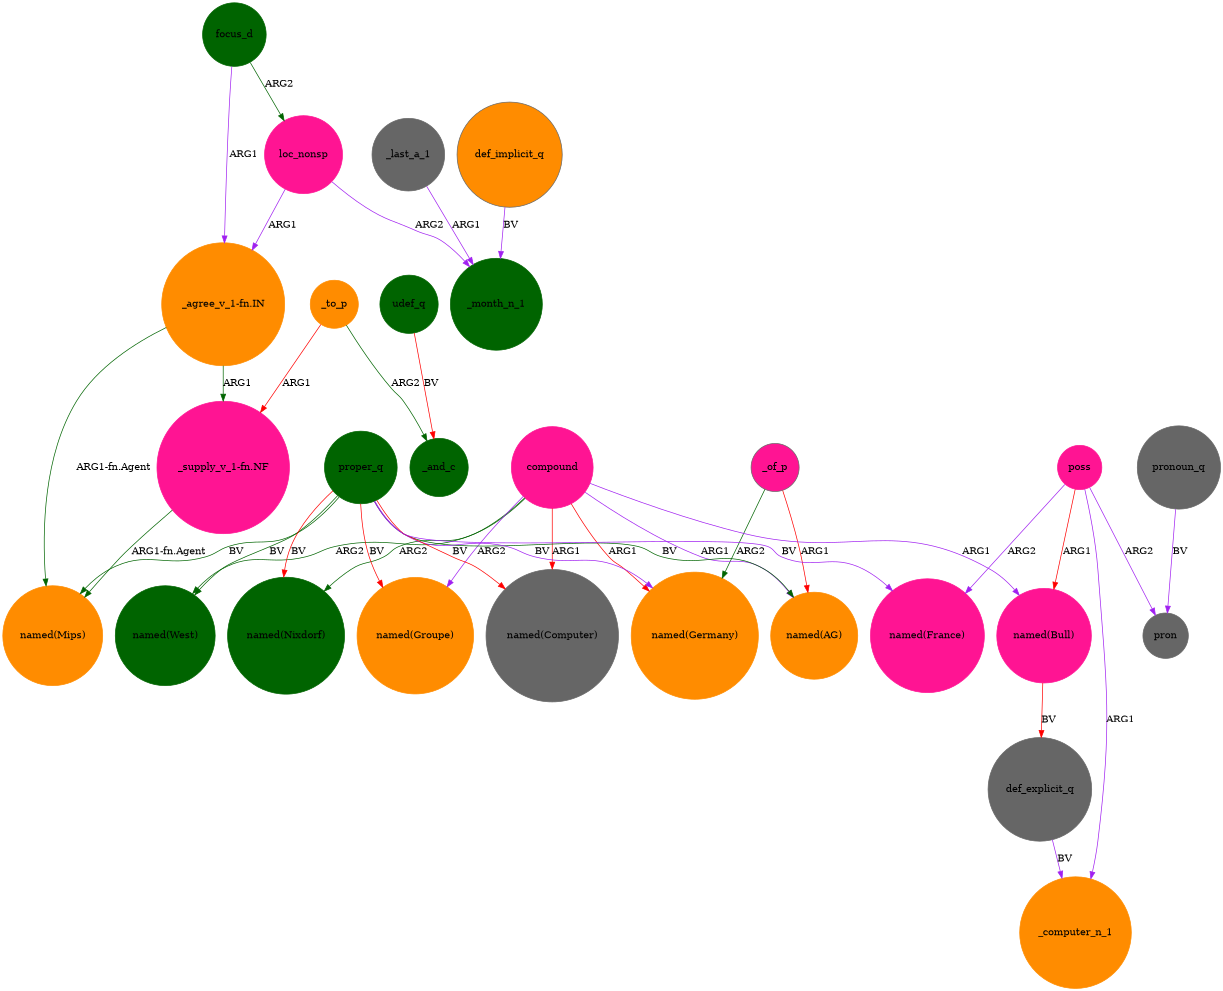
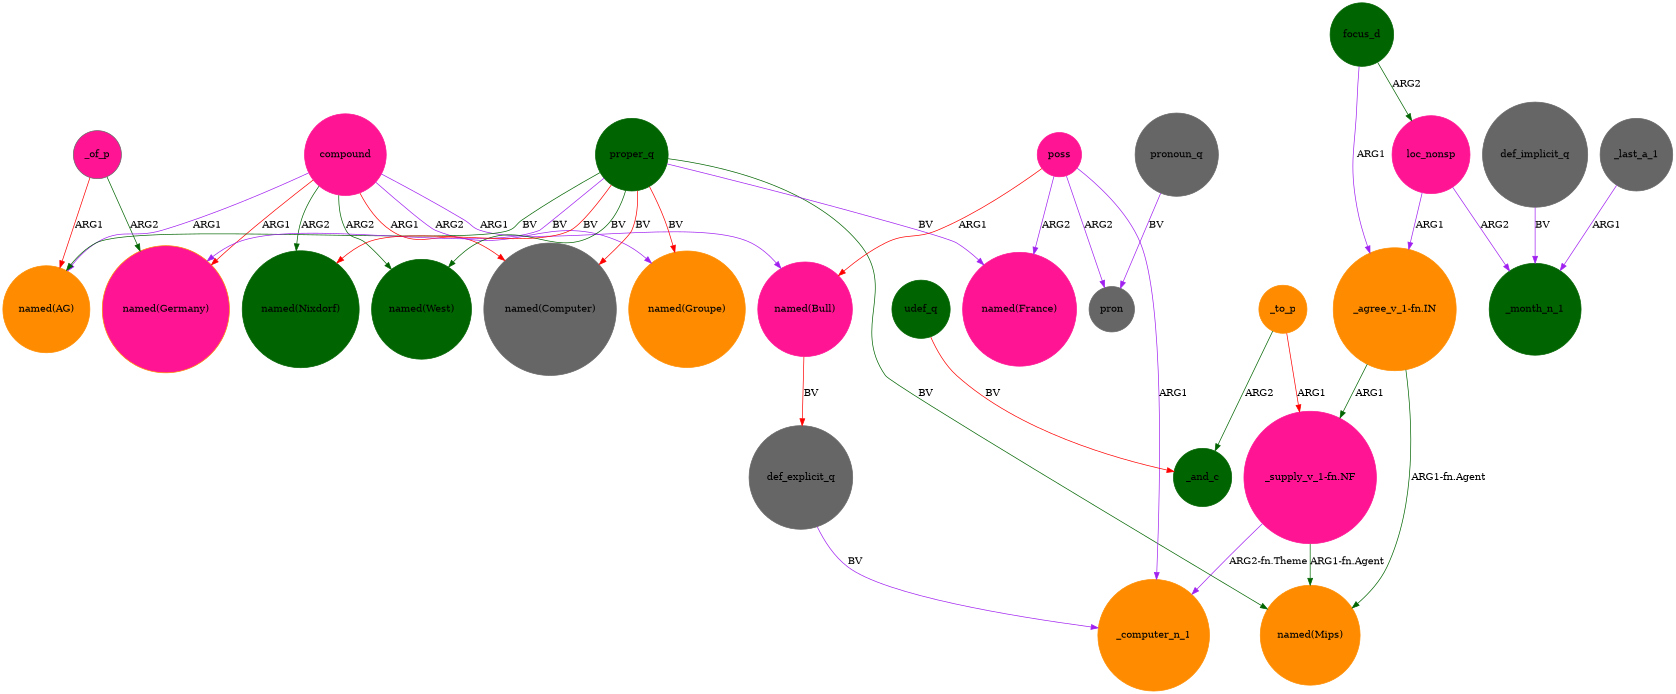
node "def_implicit_q": fillcolor darkorange -> gray40
edge "_supply_v_1-fn.NF" -> "_computer_n_1": added, label "ARG2-fn.Theme"
node "named(Germany)": fillcolor darkorange -> deeppink
